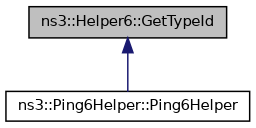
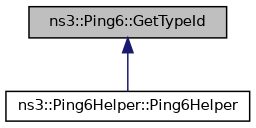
node "ns3::Helper6::GetTypeId": label "ns3::Helper6::GetTypeId" -> "ns3::Ping6::GetTypeId"
